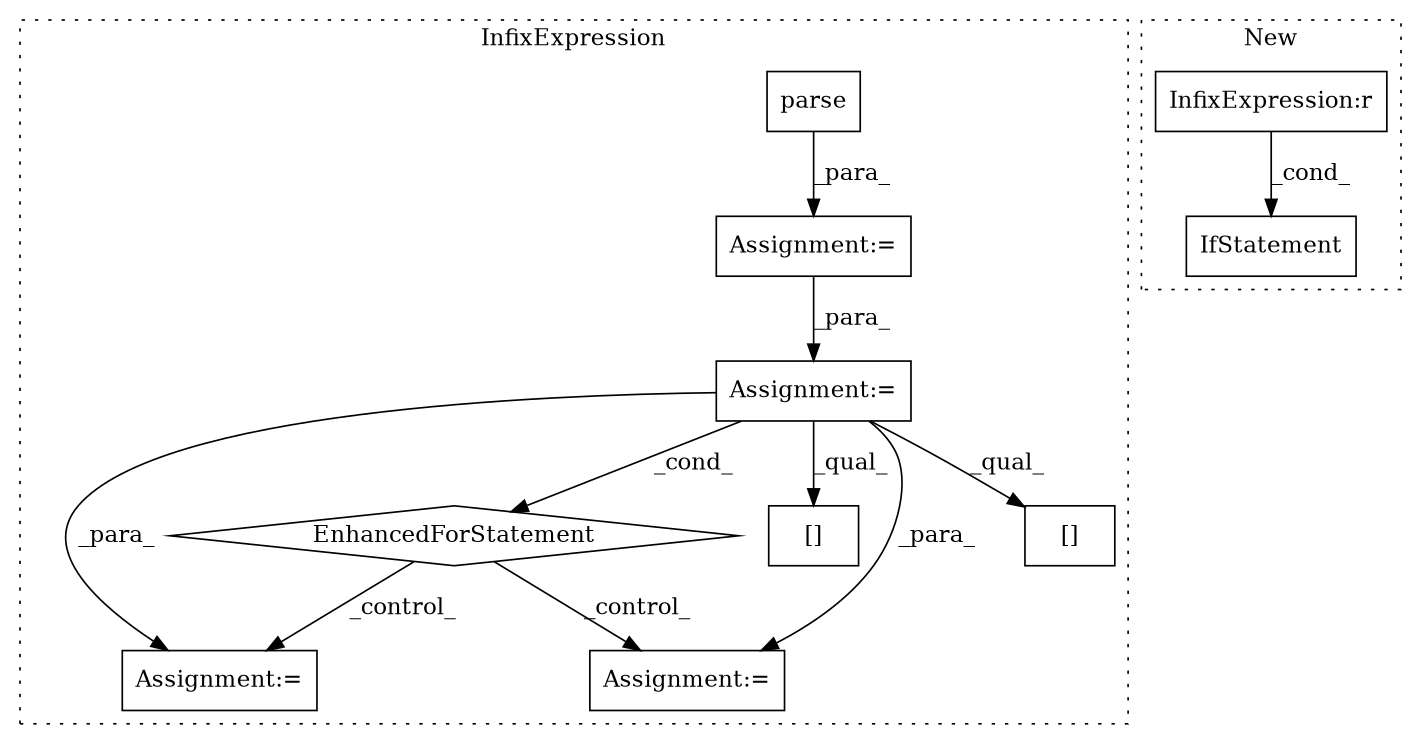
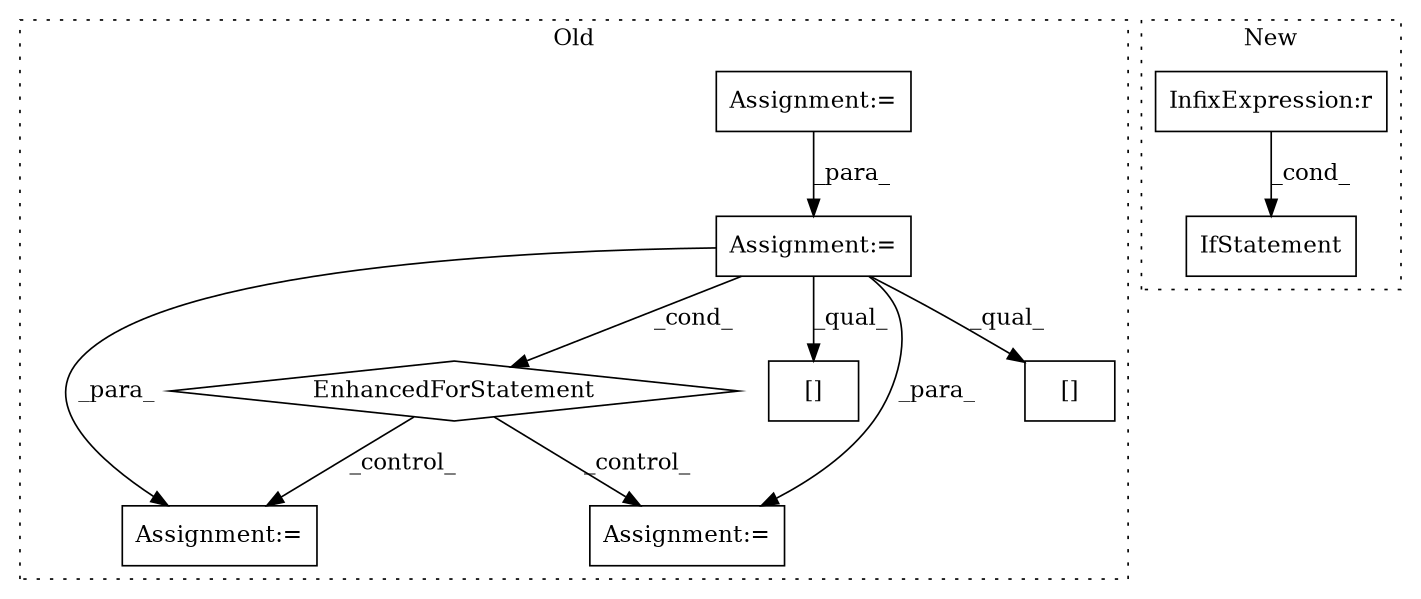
cluster "InfixExpression": label "InfixExpression" -> "Old"
node "parse": removed
